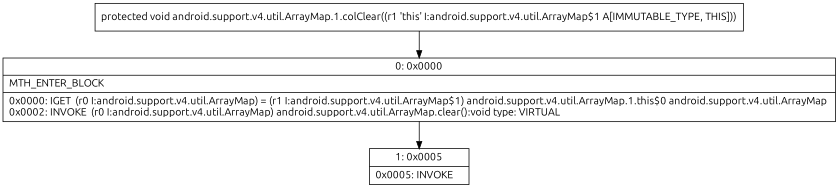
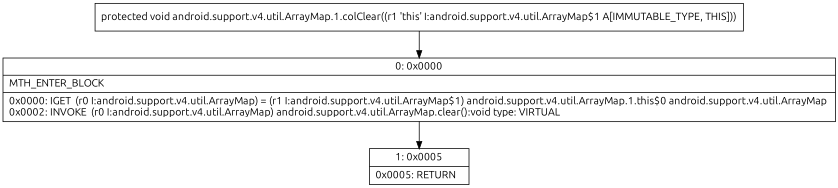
node "1: 0x0005": text "0x0005: INVOKE" -> "0x0005: RETURN"
